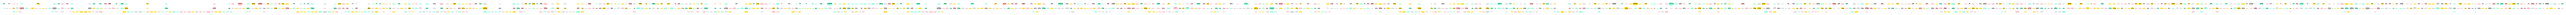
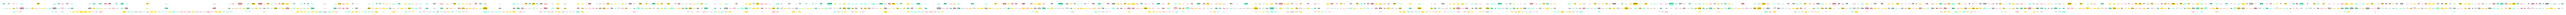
node "b'plant virology'": fillcolor gold -> aquamarine
node "b'dynamical systems'": fillcolor gold -> lightpink
